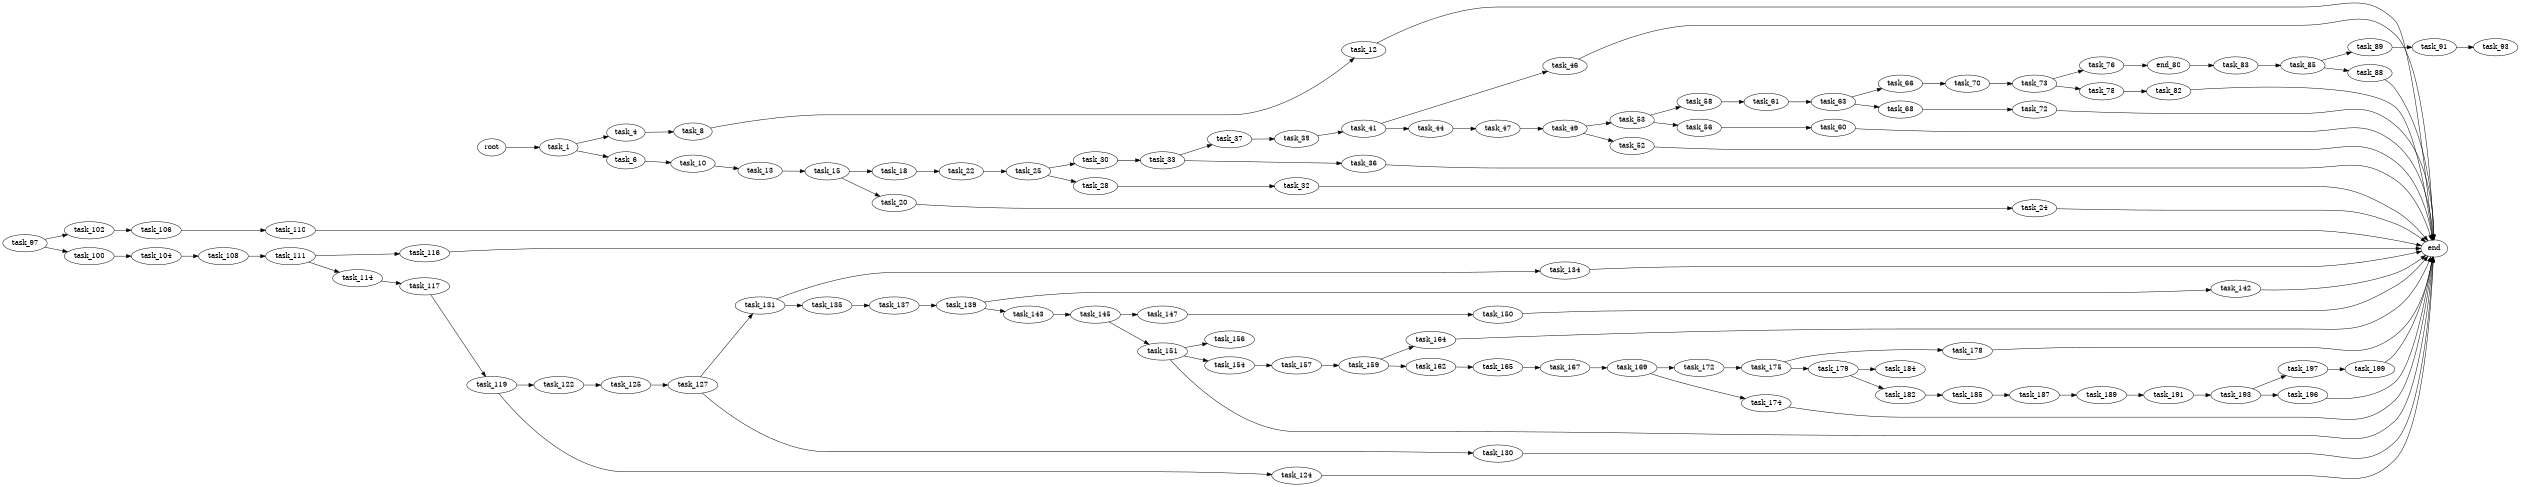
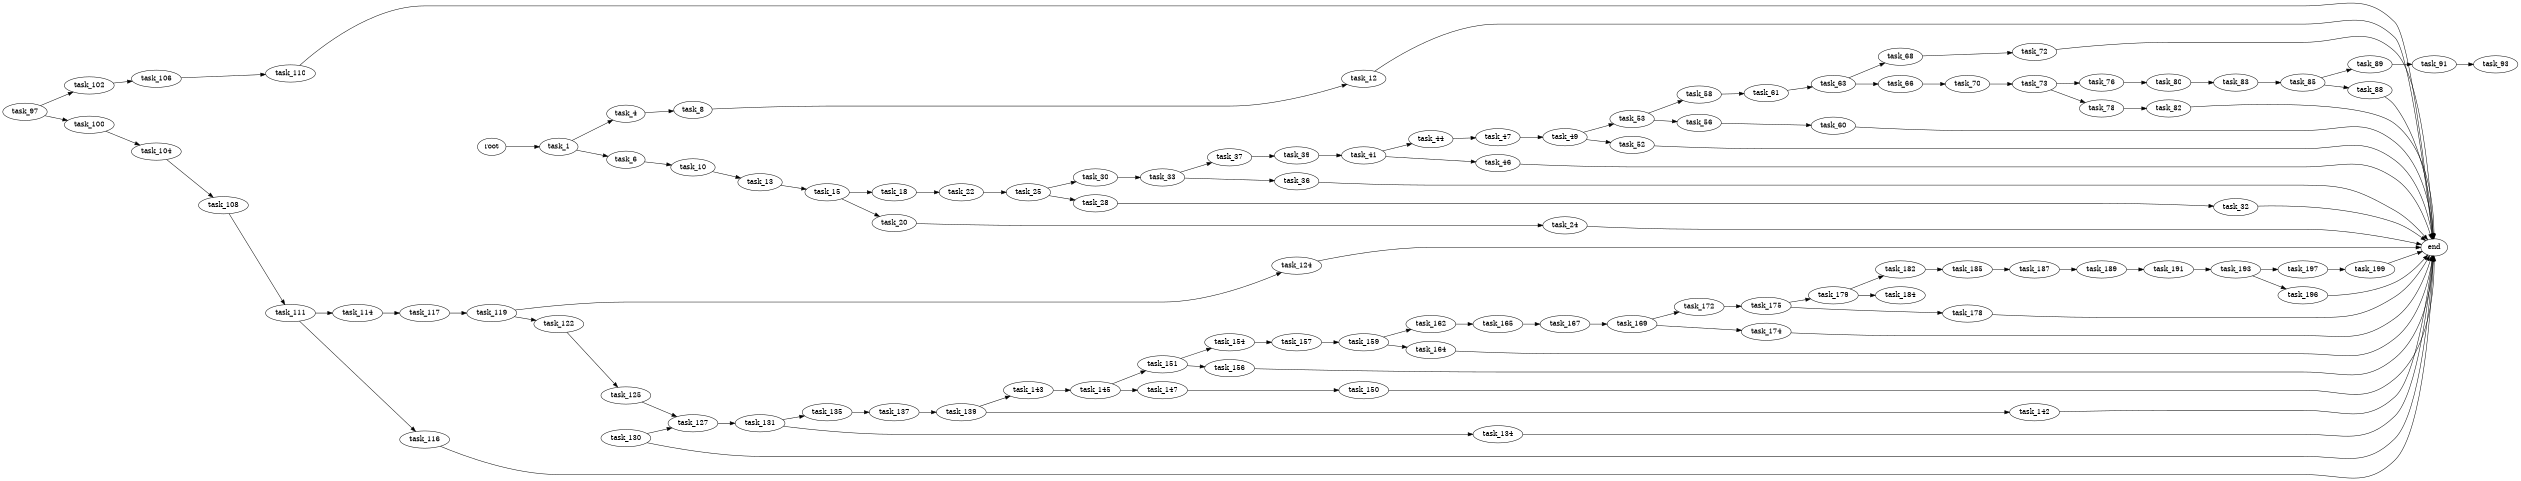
node "end_80": label "end_80" -> "task_80"
edge "task_151" -> "end": now "task_156" -> "end"
edge "task_127" -> "task_130": reversed
